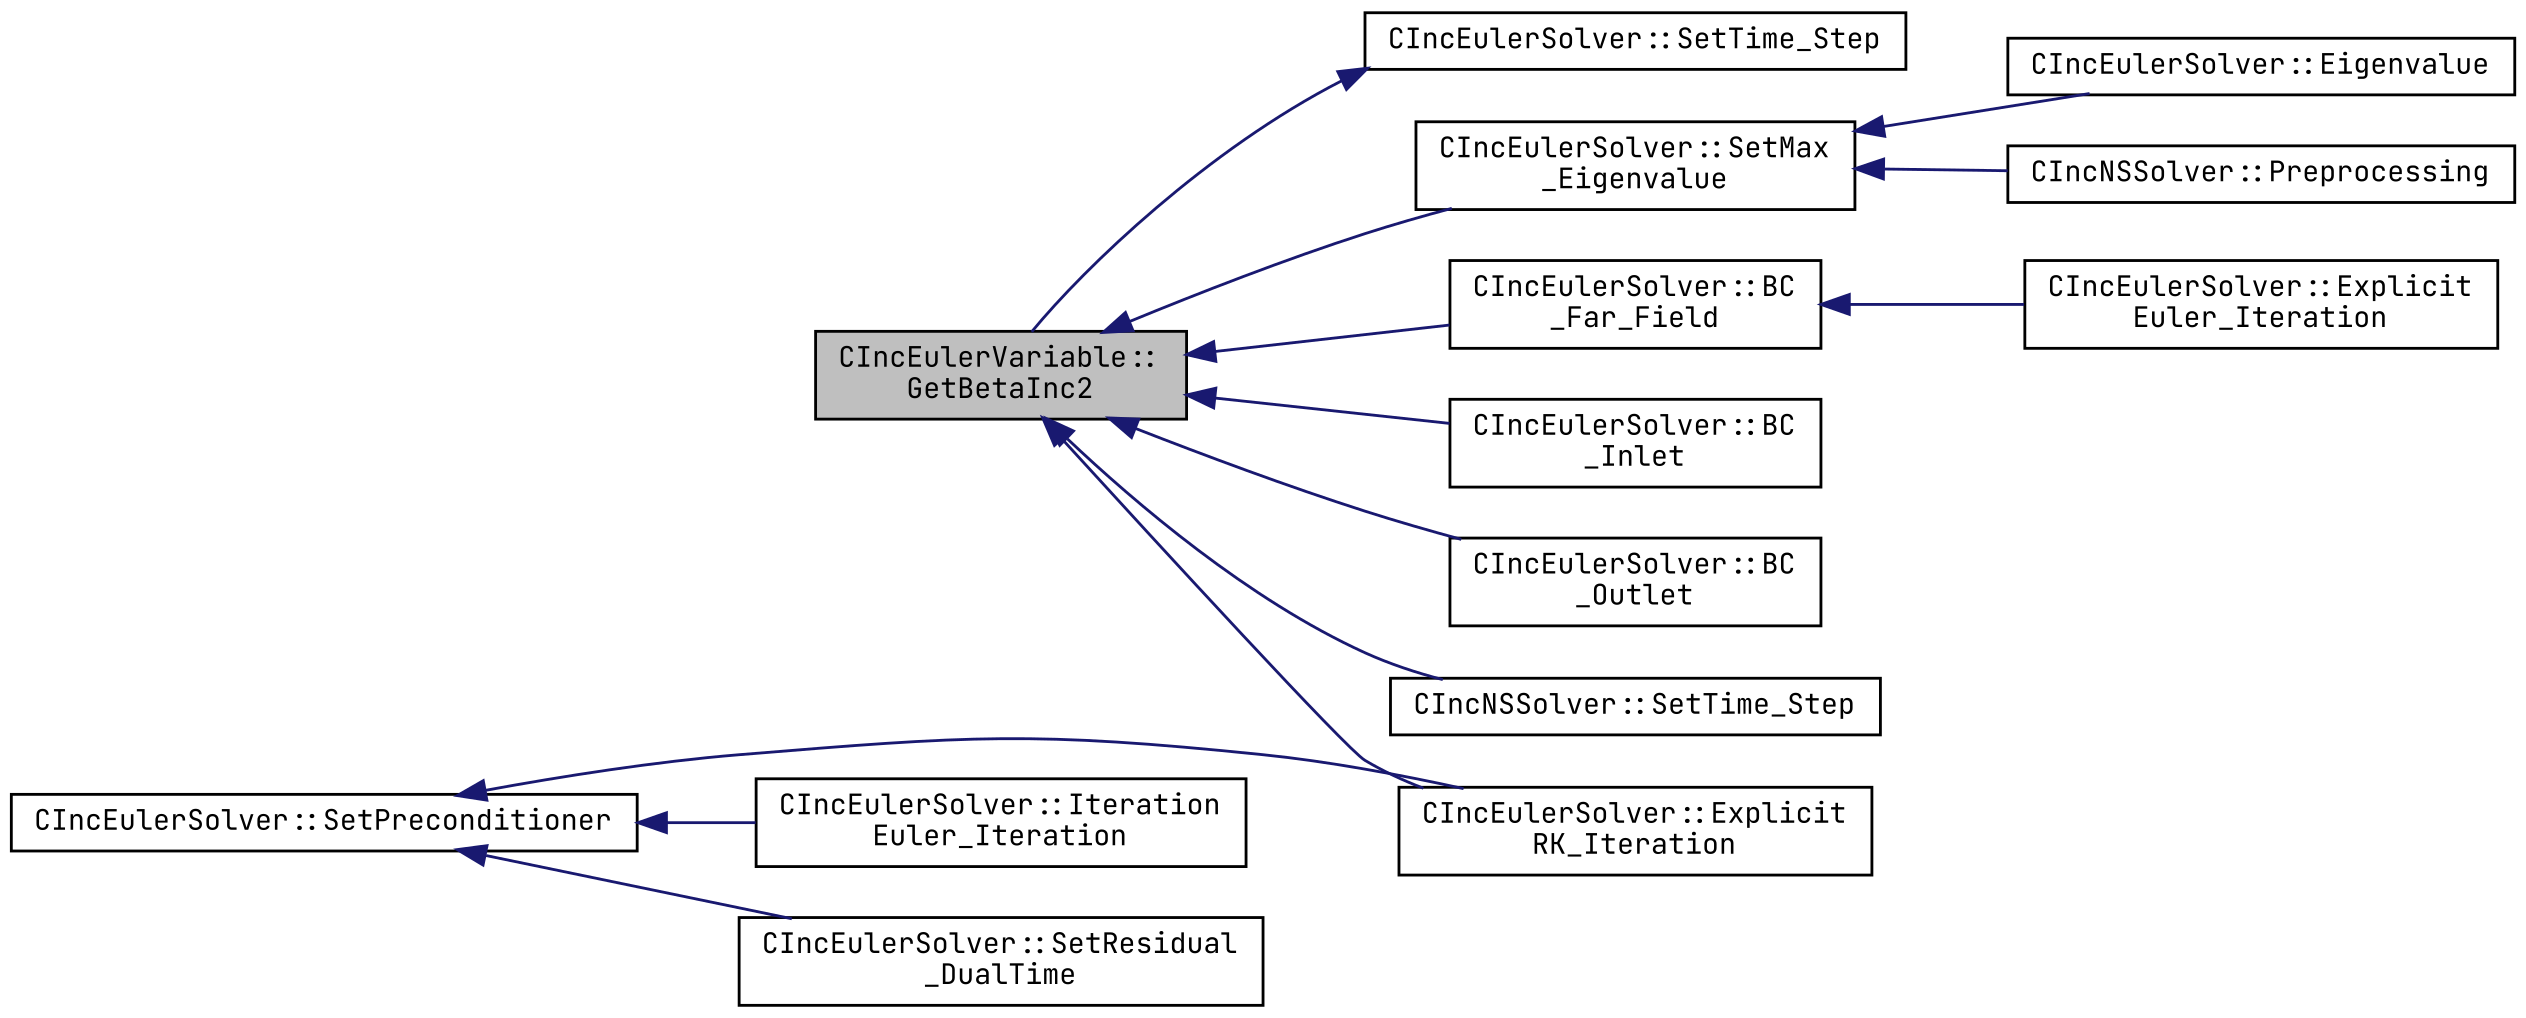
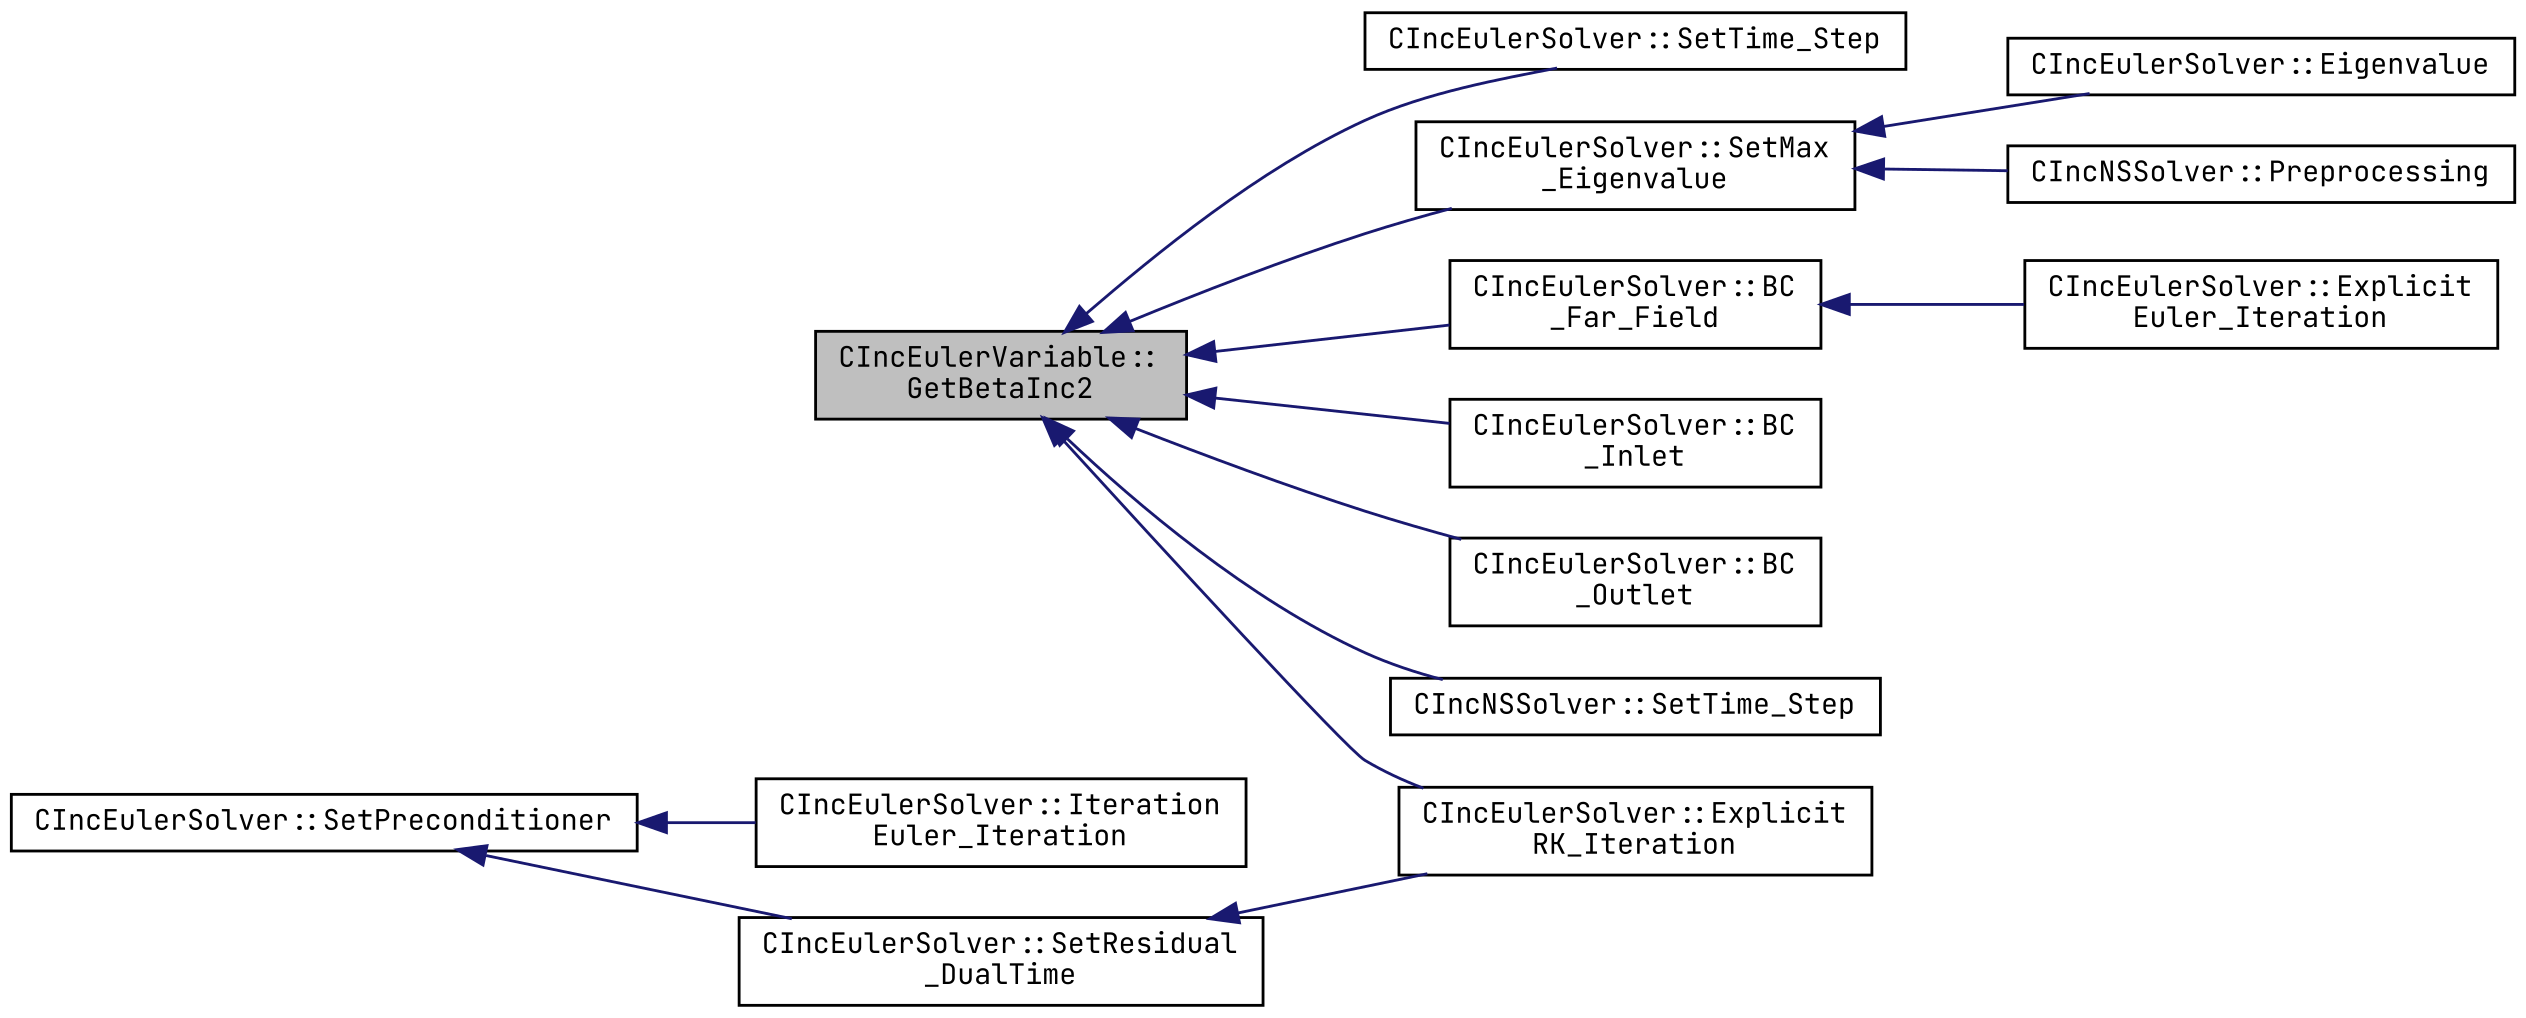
edge "CIncEulerVariable:: GetBetaInc2" -> "CIncEulerSolver::SetTime_Step": reversed
edge "CIncEulerSolver::Explicit RK_Iteration" -> "CIncEulerSolver::SetPreconditioner": now "CIncEulerSolver::Explicit RK_Iteration" -> "CIncEulerSolver::SetResidual _DualTime"
